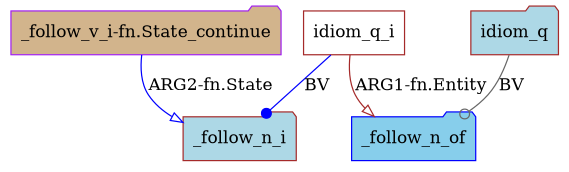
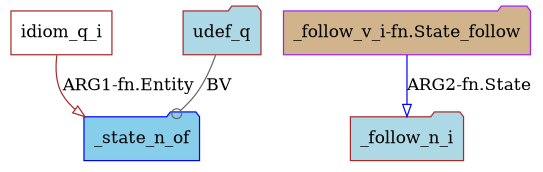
node "_follow_v_i-fn.State_continue": label "_follow_v_i-fn.State_continue" -> "_follow_v_i-fn.State_follow"
node "idiom_q": label "idiom_q" -> "udef_q"
edge "idiom_q_i" -> "_follow_n_i": removed, label "BV"
node "_follow_n_of": label "_follow_n_of" -> "_state_n_of"
